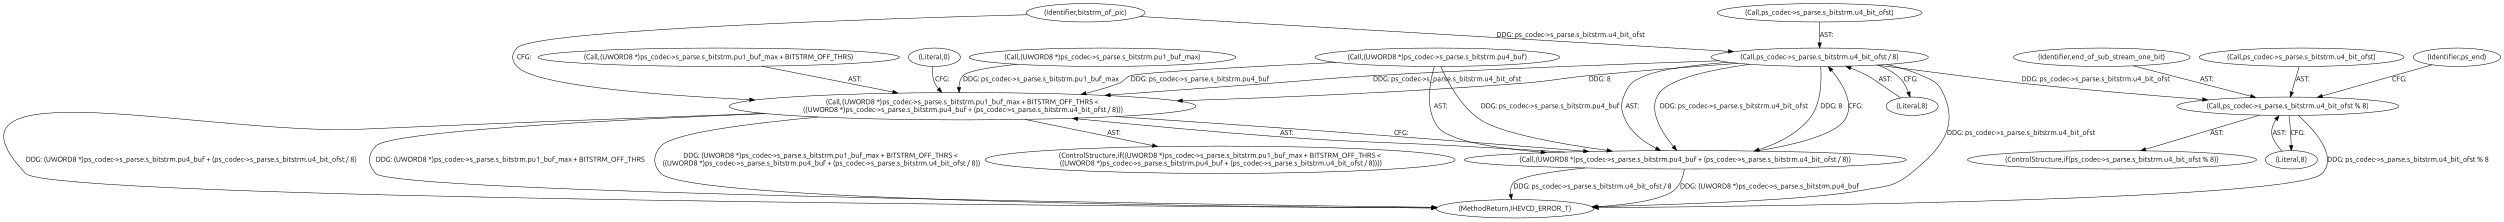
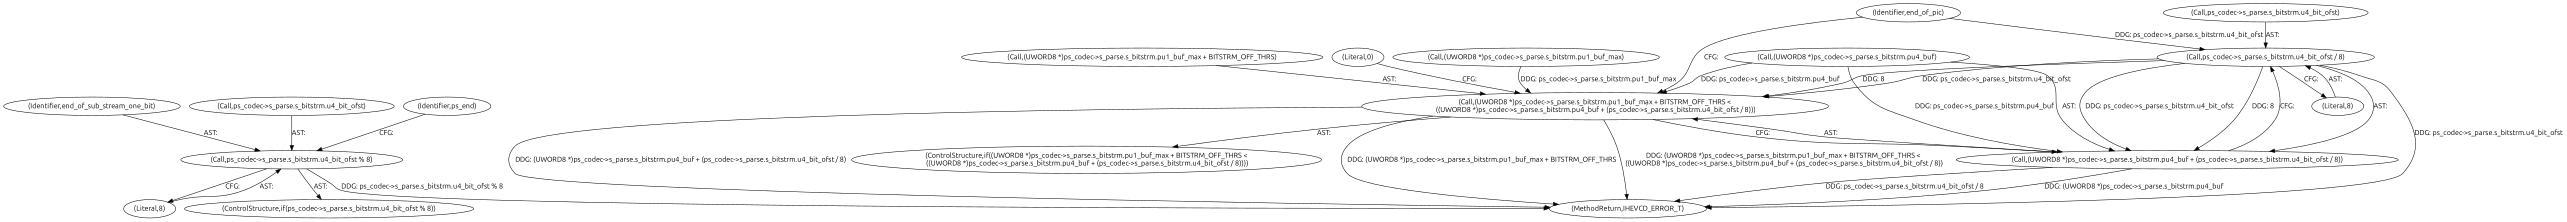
node "(Identifier,bitstrm_of_pic)": label "(Identifier,bitstrm_of_pic)" -> "(Identifier,end_of_pic)"
edge "(Call,ps_codec->s_parse.s_bitstrm.u4_bit_ofst / 8)" -> "(Call,ps_codec->s_parse.s_bitstrm.u4_bit_ofst % 8)": removed, label "DDG: ps_codec->s_parse.s_bitstrm.u4_bit_ofst"
